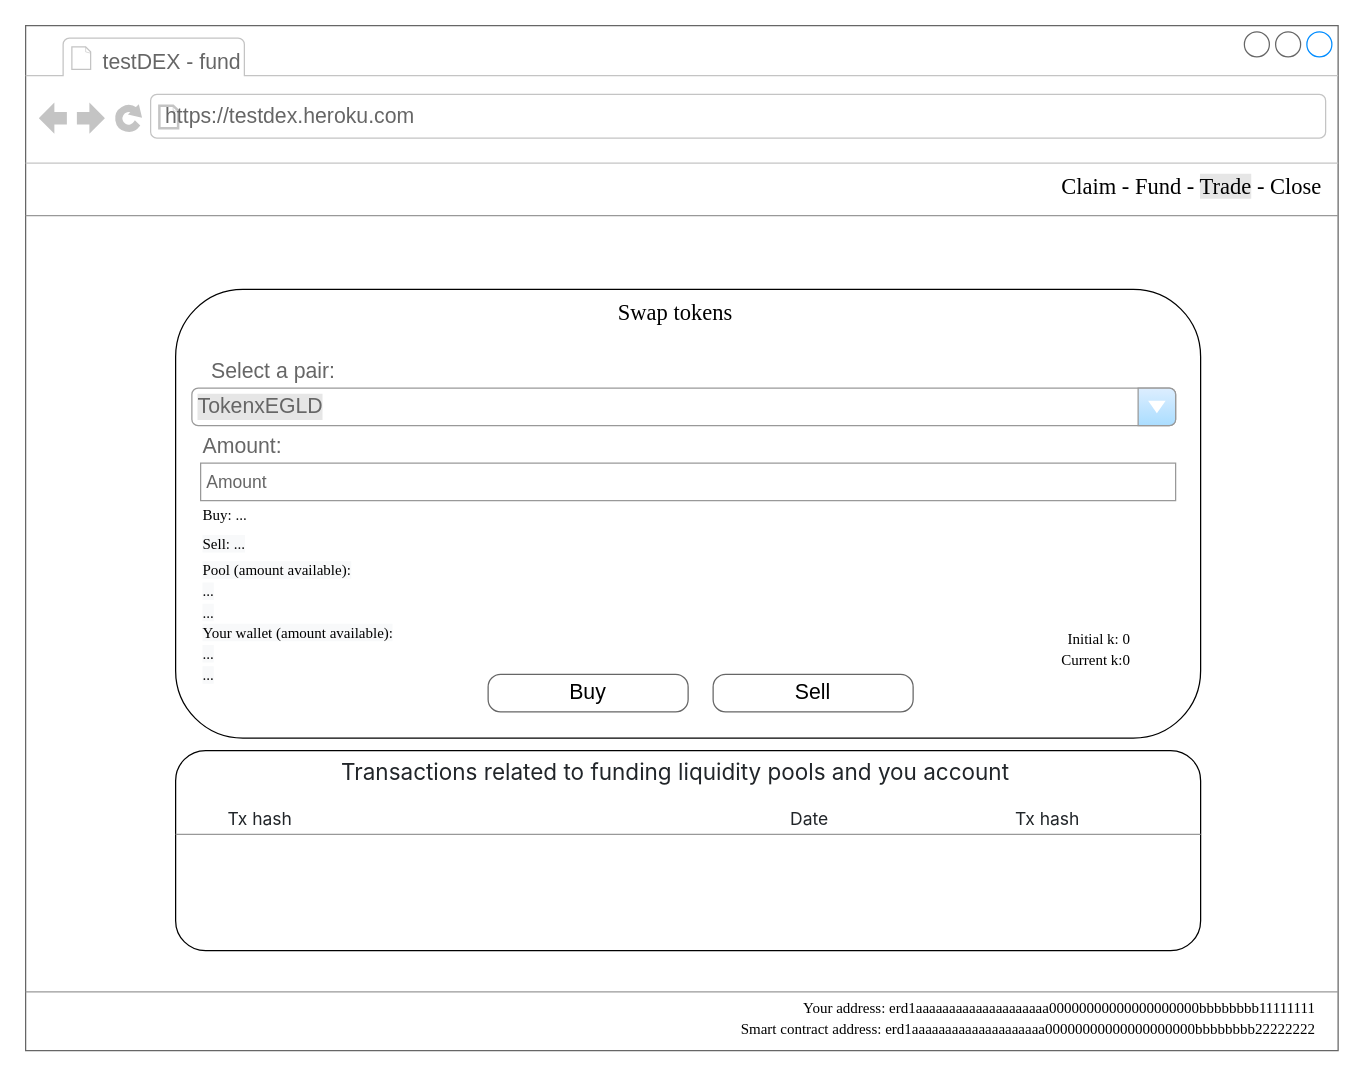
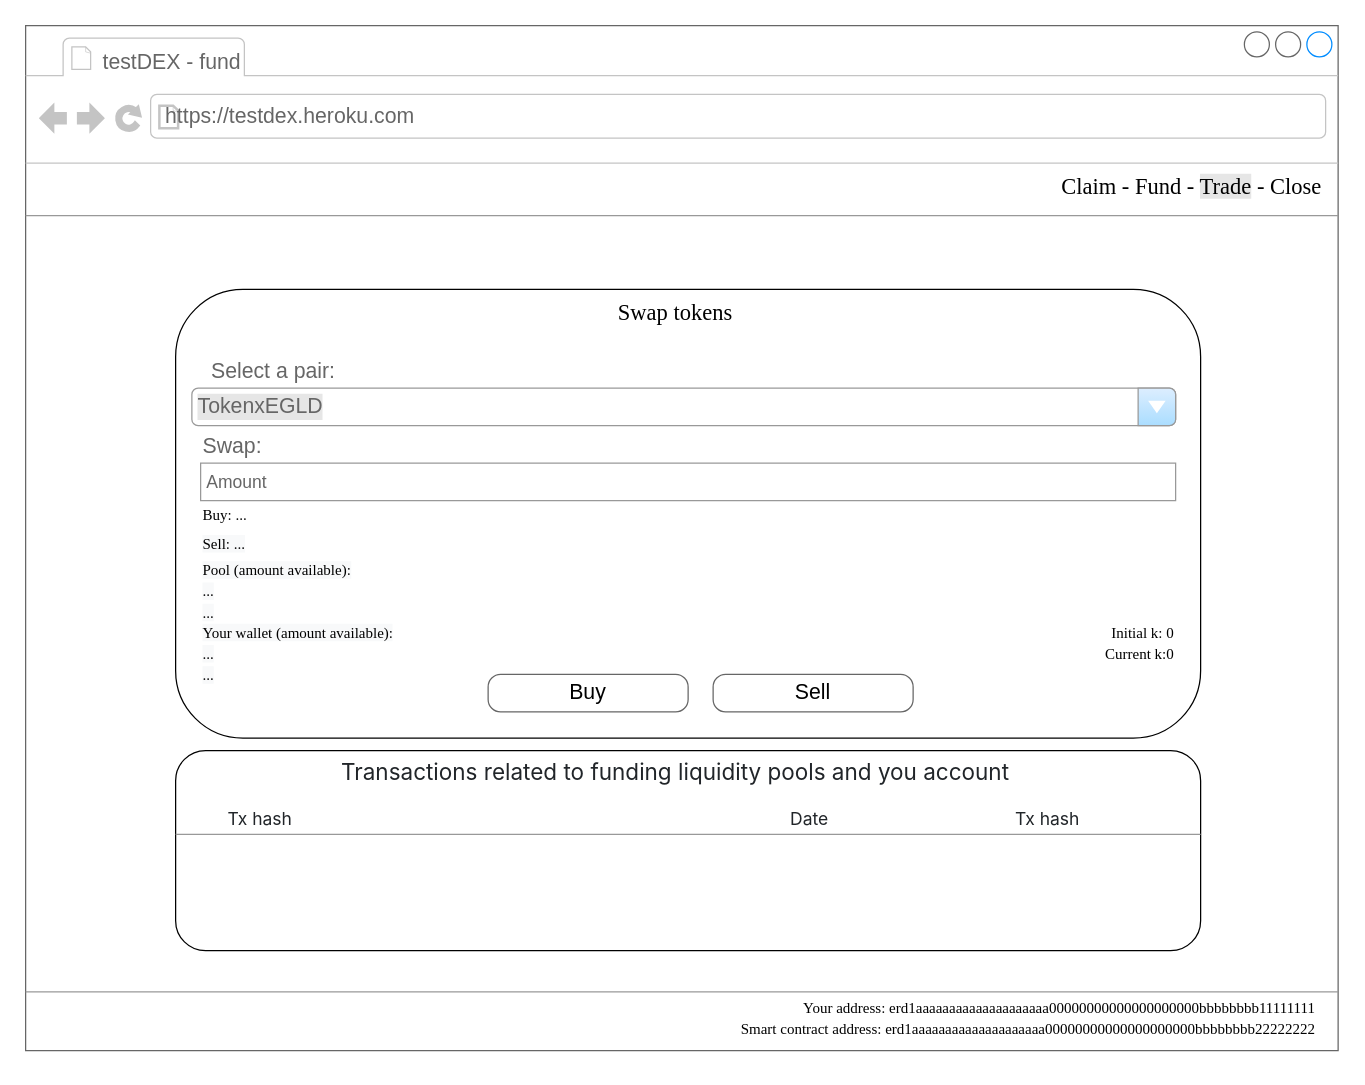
node "Amount:": label "Amount:" -> "Swap:"
node "Initial k: 0 Current k:0": moved (983, 638) -> (1027, 632)
